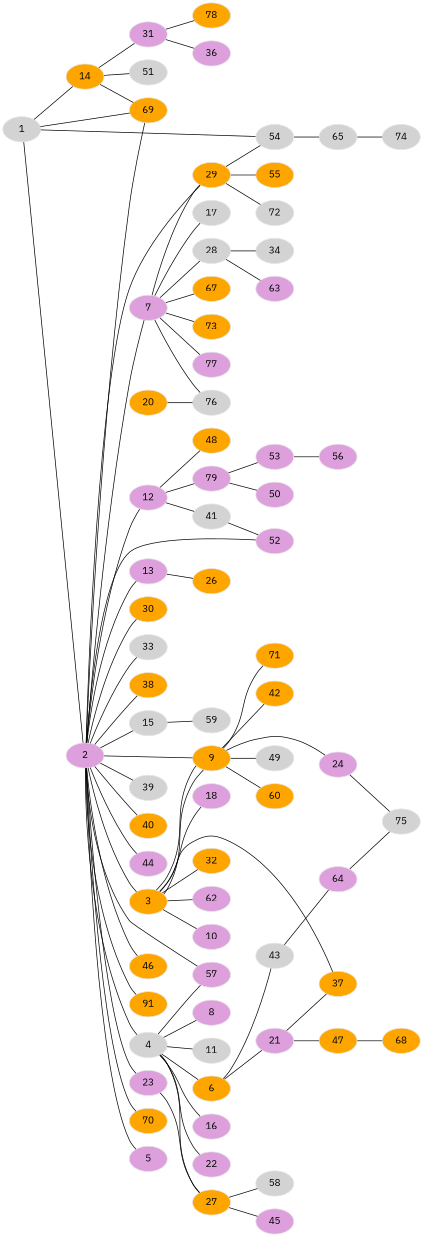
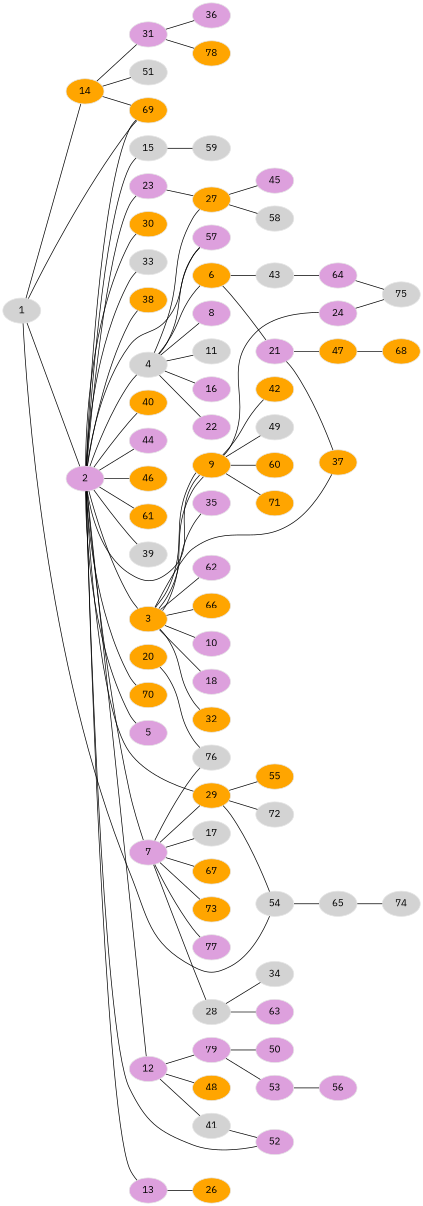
node "35": added
node "66": added
node "91": label "91" -> "61"
